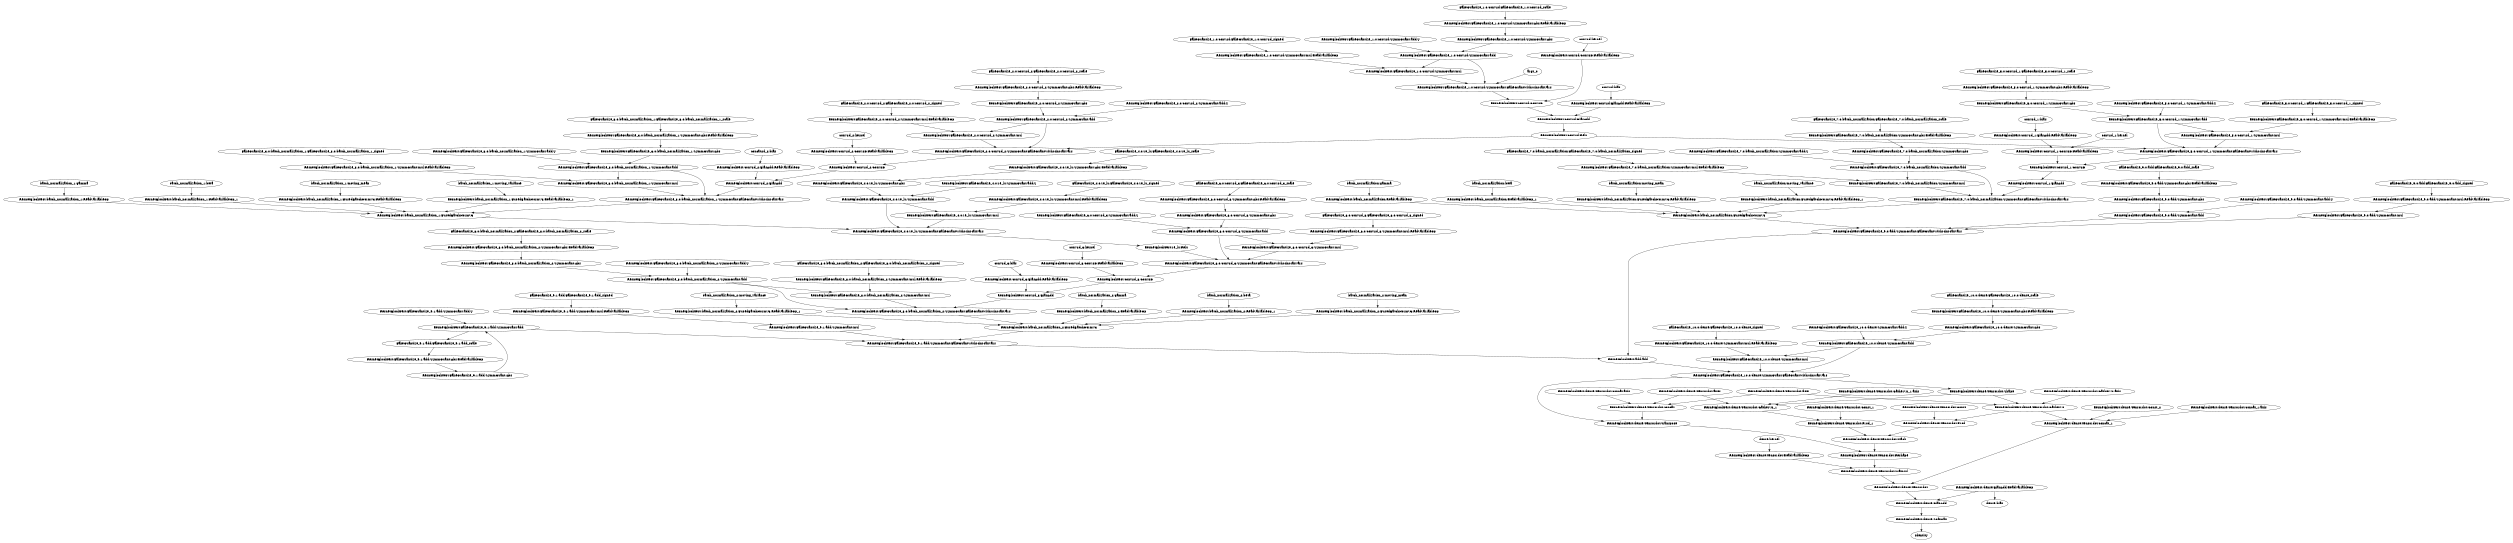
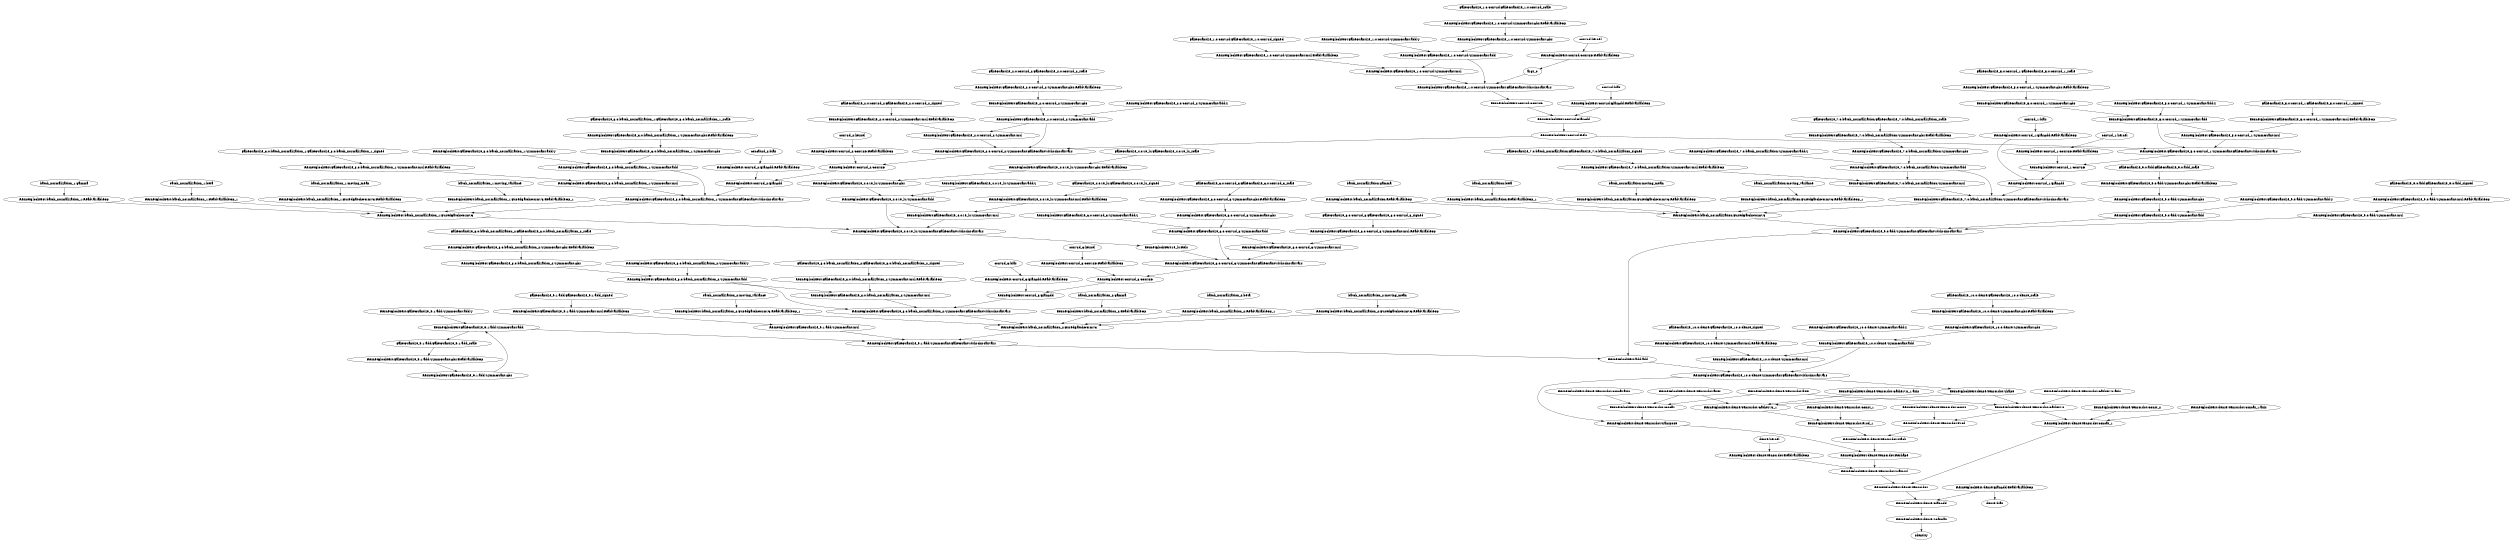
edge "ResnetBlockTest/conv2d/Conv2D/ReadVariableOp" -> "ResnetBlockTest/conv2d/Conv2D": now "ResnetBlockTest/conv2d/Conv2D/ReadVariableOp" -> "args_0"
edge "ResnetBlockTest/conv2d_1/BiasAdd/ReadVariableOp" -> "ResnetBlockTest/conv2d_1/Conv2D/ReadVariableOp": now "ResnetBlockTest/conv2d_1/BiasAdd/ReadVariableOp" -> "ResnetBlockTest/conv2d_1/BiasAdd"
